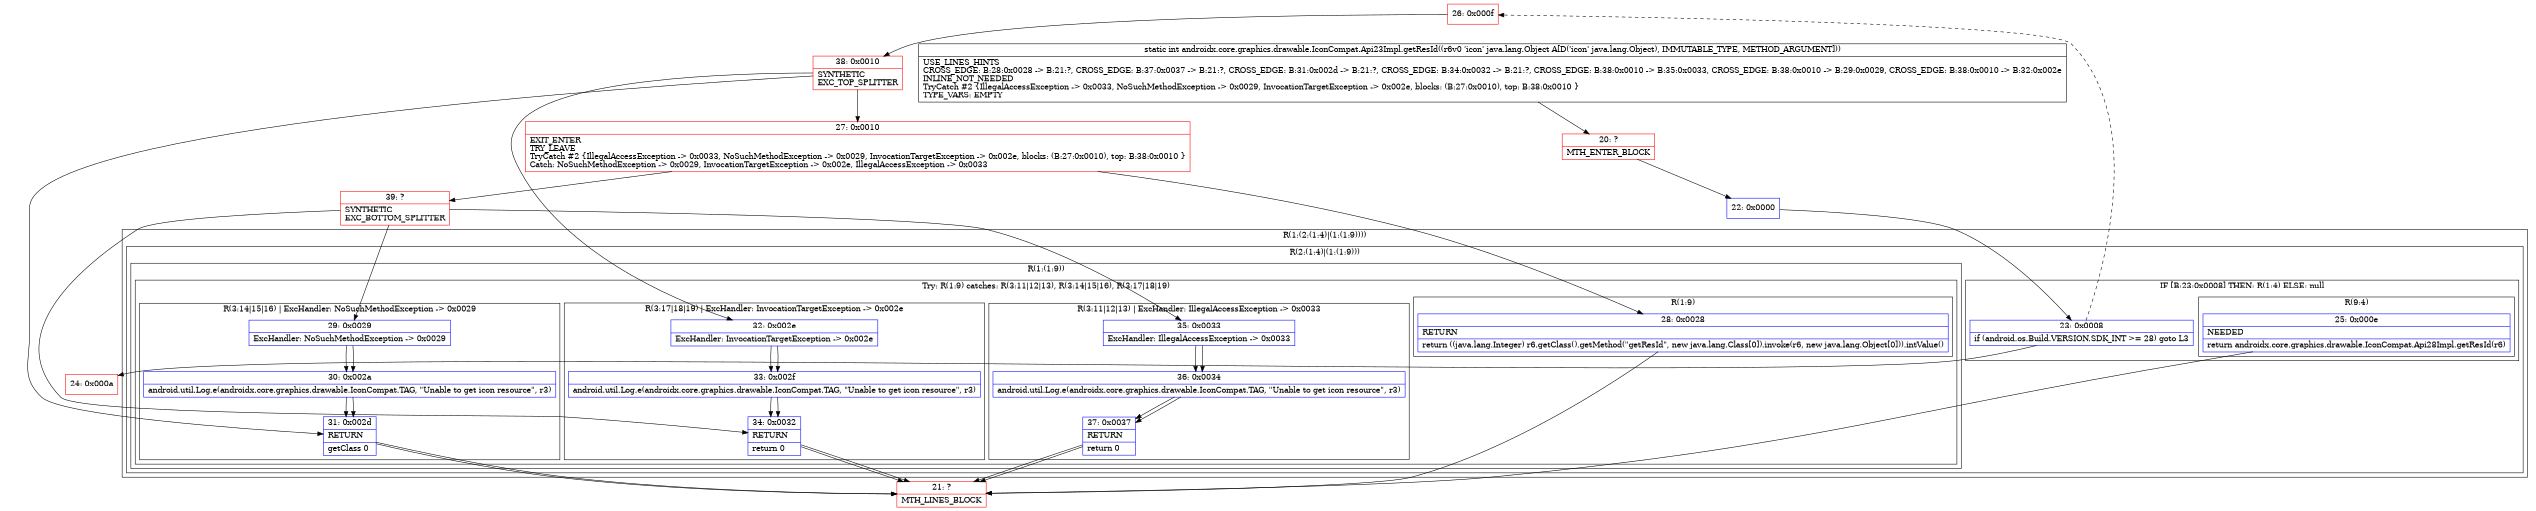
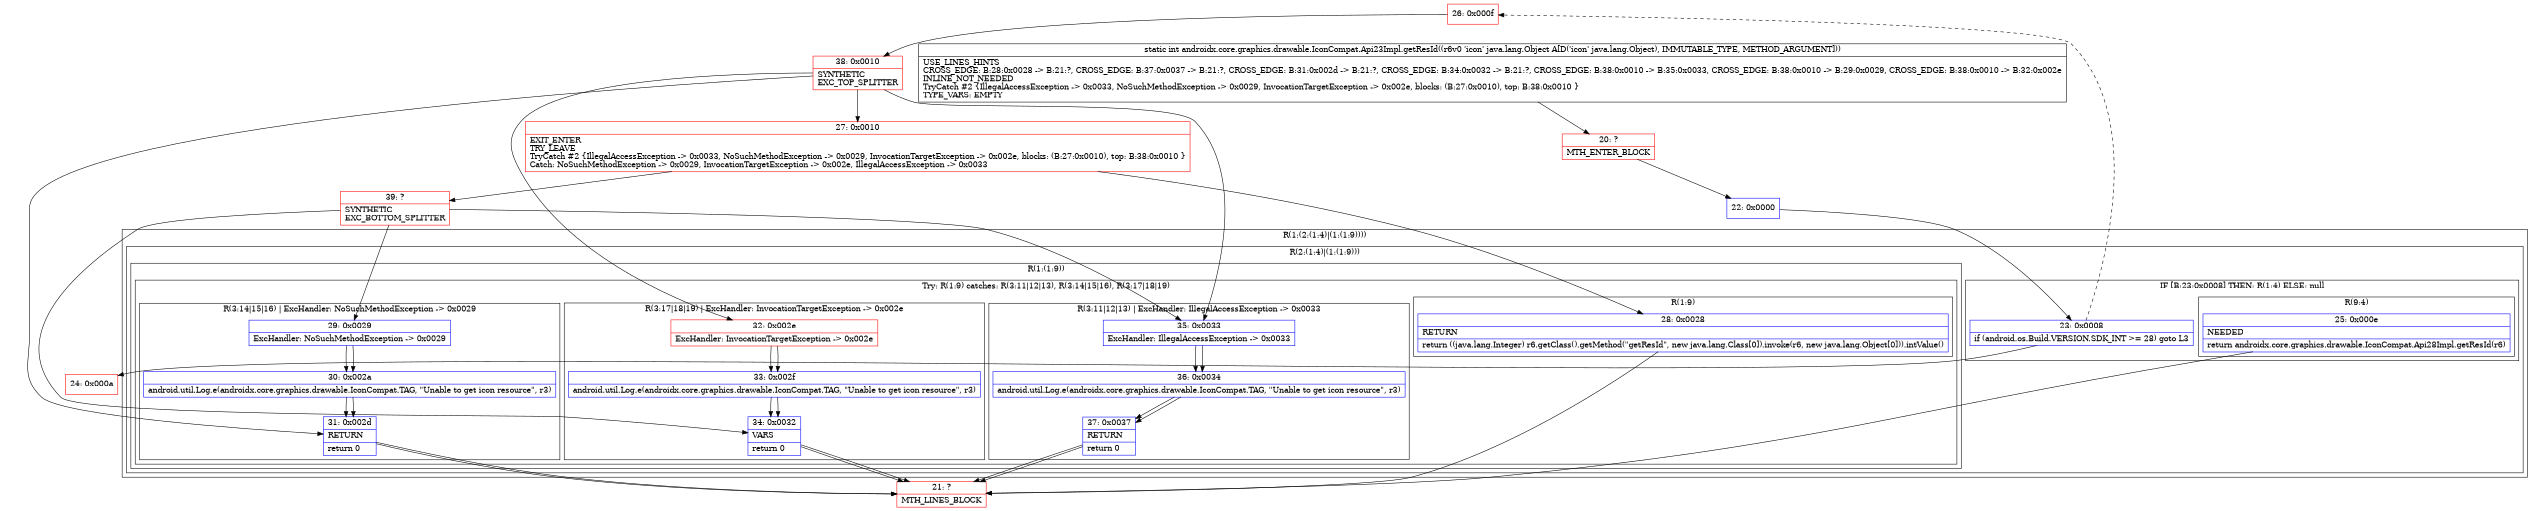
edge "38: 0x0010" -> "35: 0x0033": added
node "32: 0x002e": color blue -> red
node "34: 0x0032": text "RETURN" -> "VARS"
node "31: 0x002d": text "getClass 0" -> "return 0"
